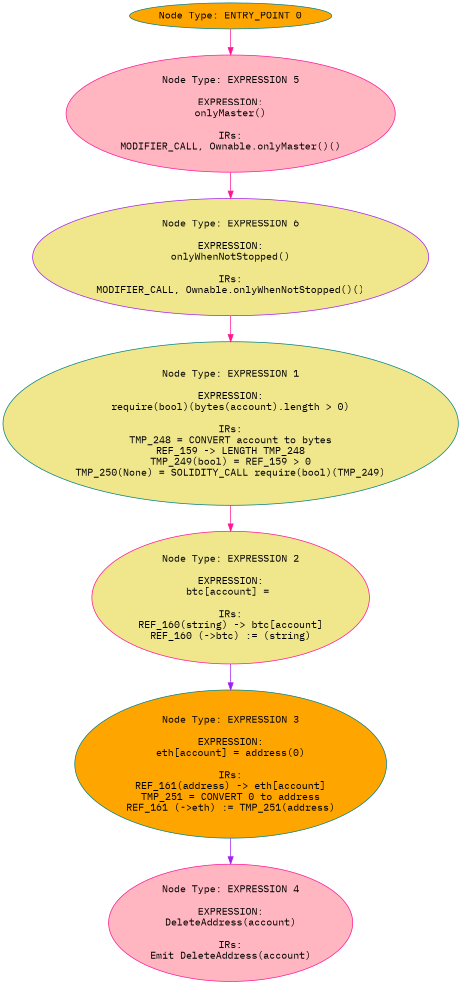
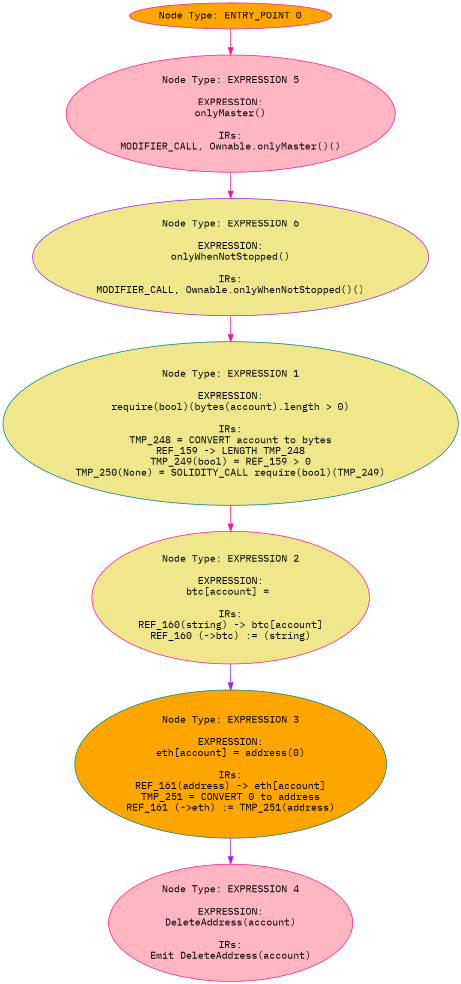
node "Node Type: ENTRY_POINT 0": color teal -> deeppink
